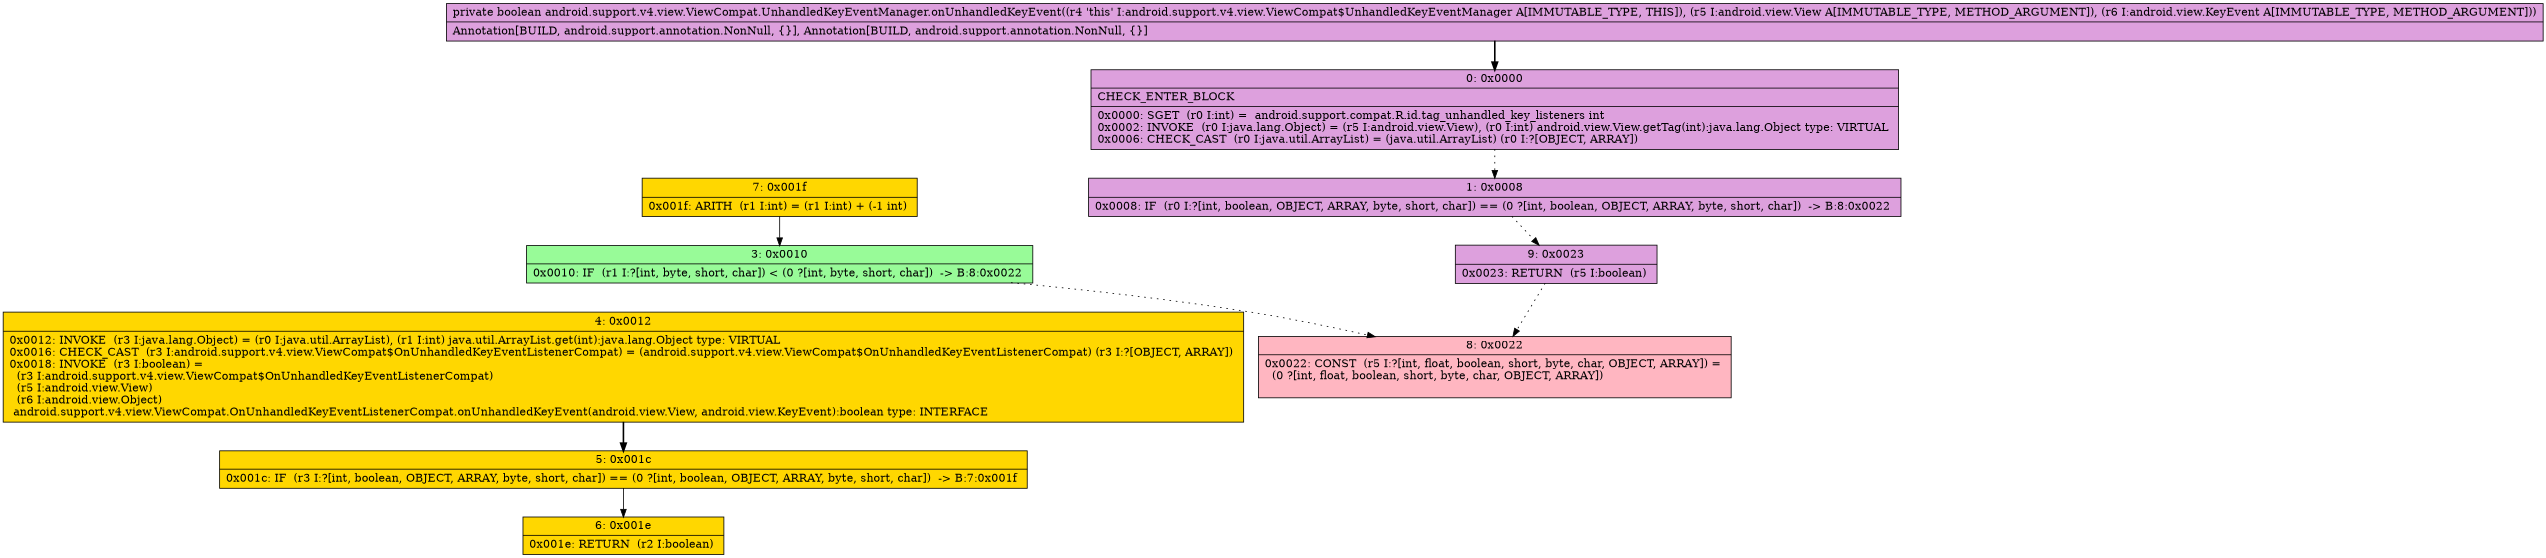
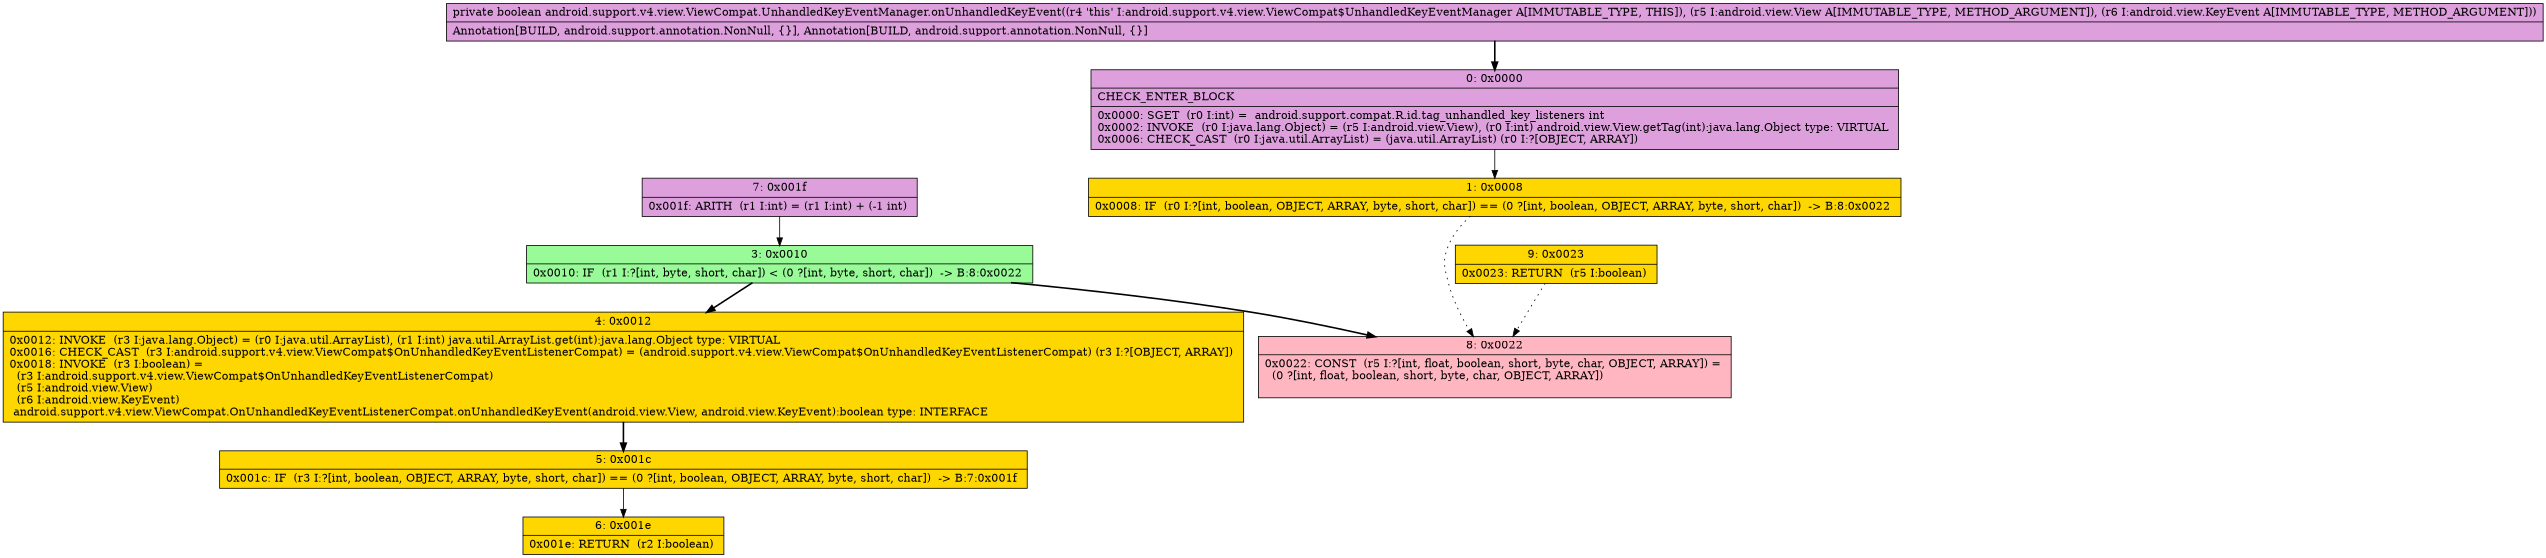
edge "0: 0x0000" -> "1: 0x0008": style dotted -> solid
node "7: 0x001f": fillcolor gold -> plum
node "1: 0x0008": fillcolor plum -> gold
edge "1: 0x0008" -> "9: 0x0023": now "1: 0x0008" -> "8: 0x0022"
node "9: 0x0023": fillcolor plum -> gold
edge "3: 0x0010" -> "4: 0x0012": added
edge "3: 0x0010" -> "8: 0x0022": style dotted -> bold
node "4: 0x0012": text "(r6 I:android.view.Object)" -> "(r6 I:android.view.KeyEvent)"
